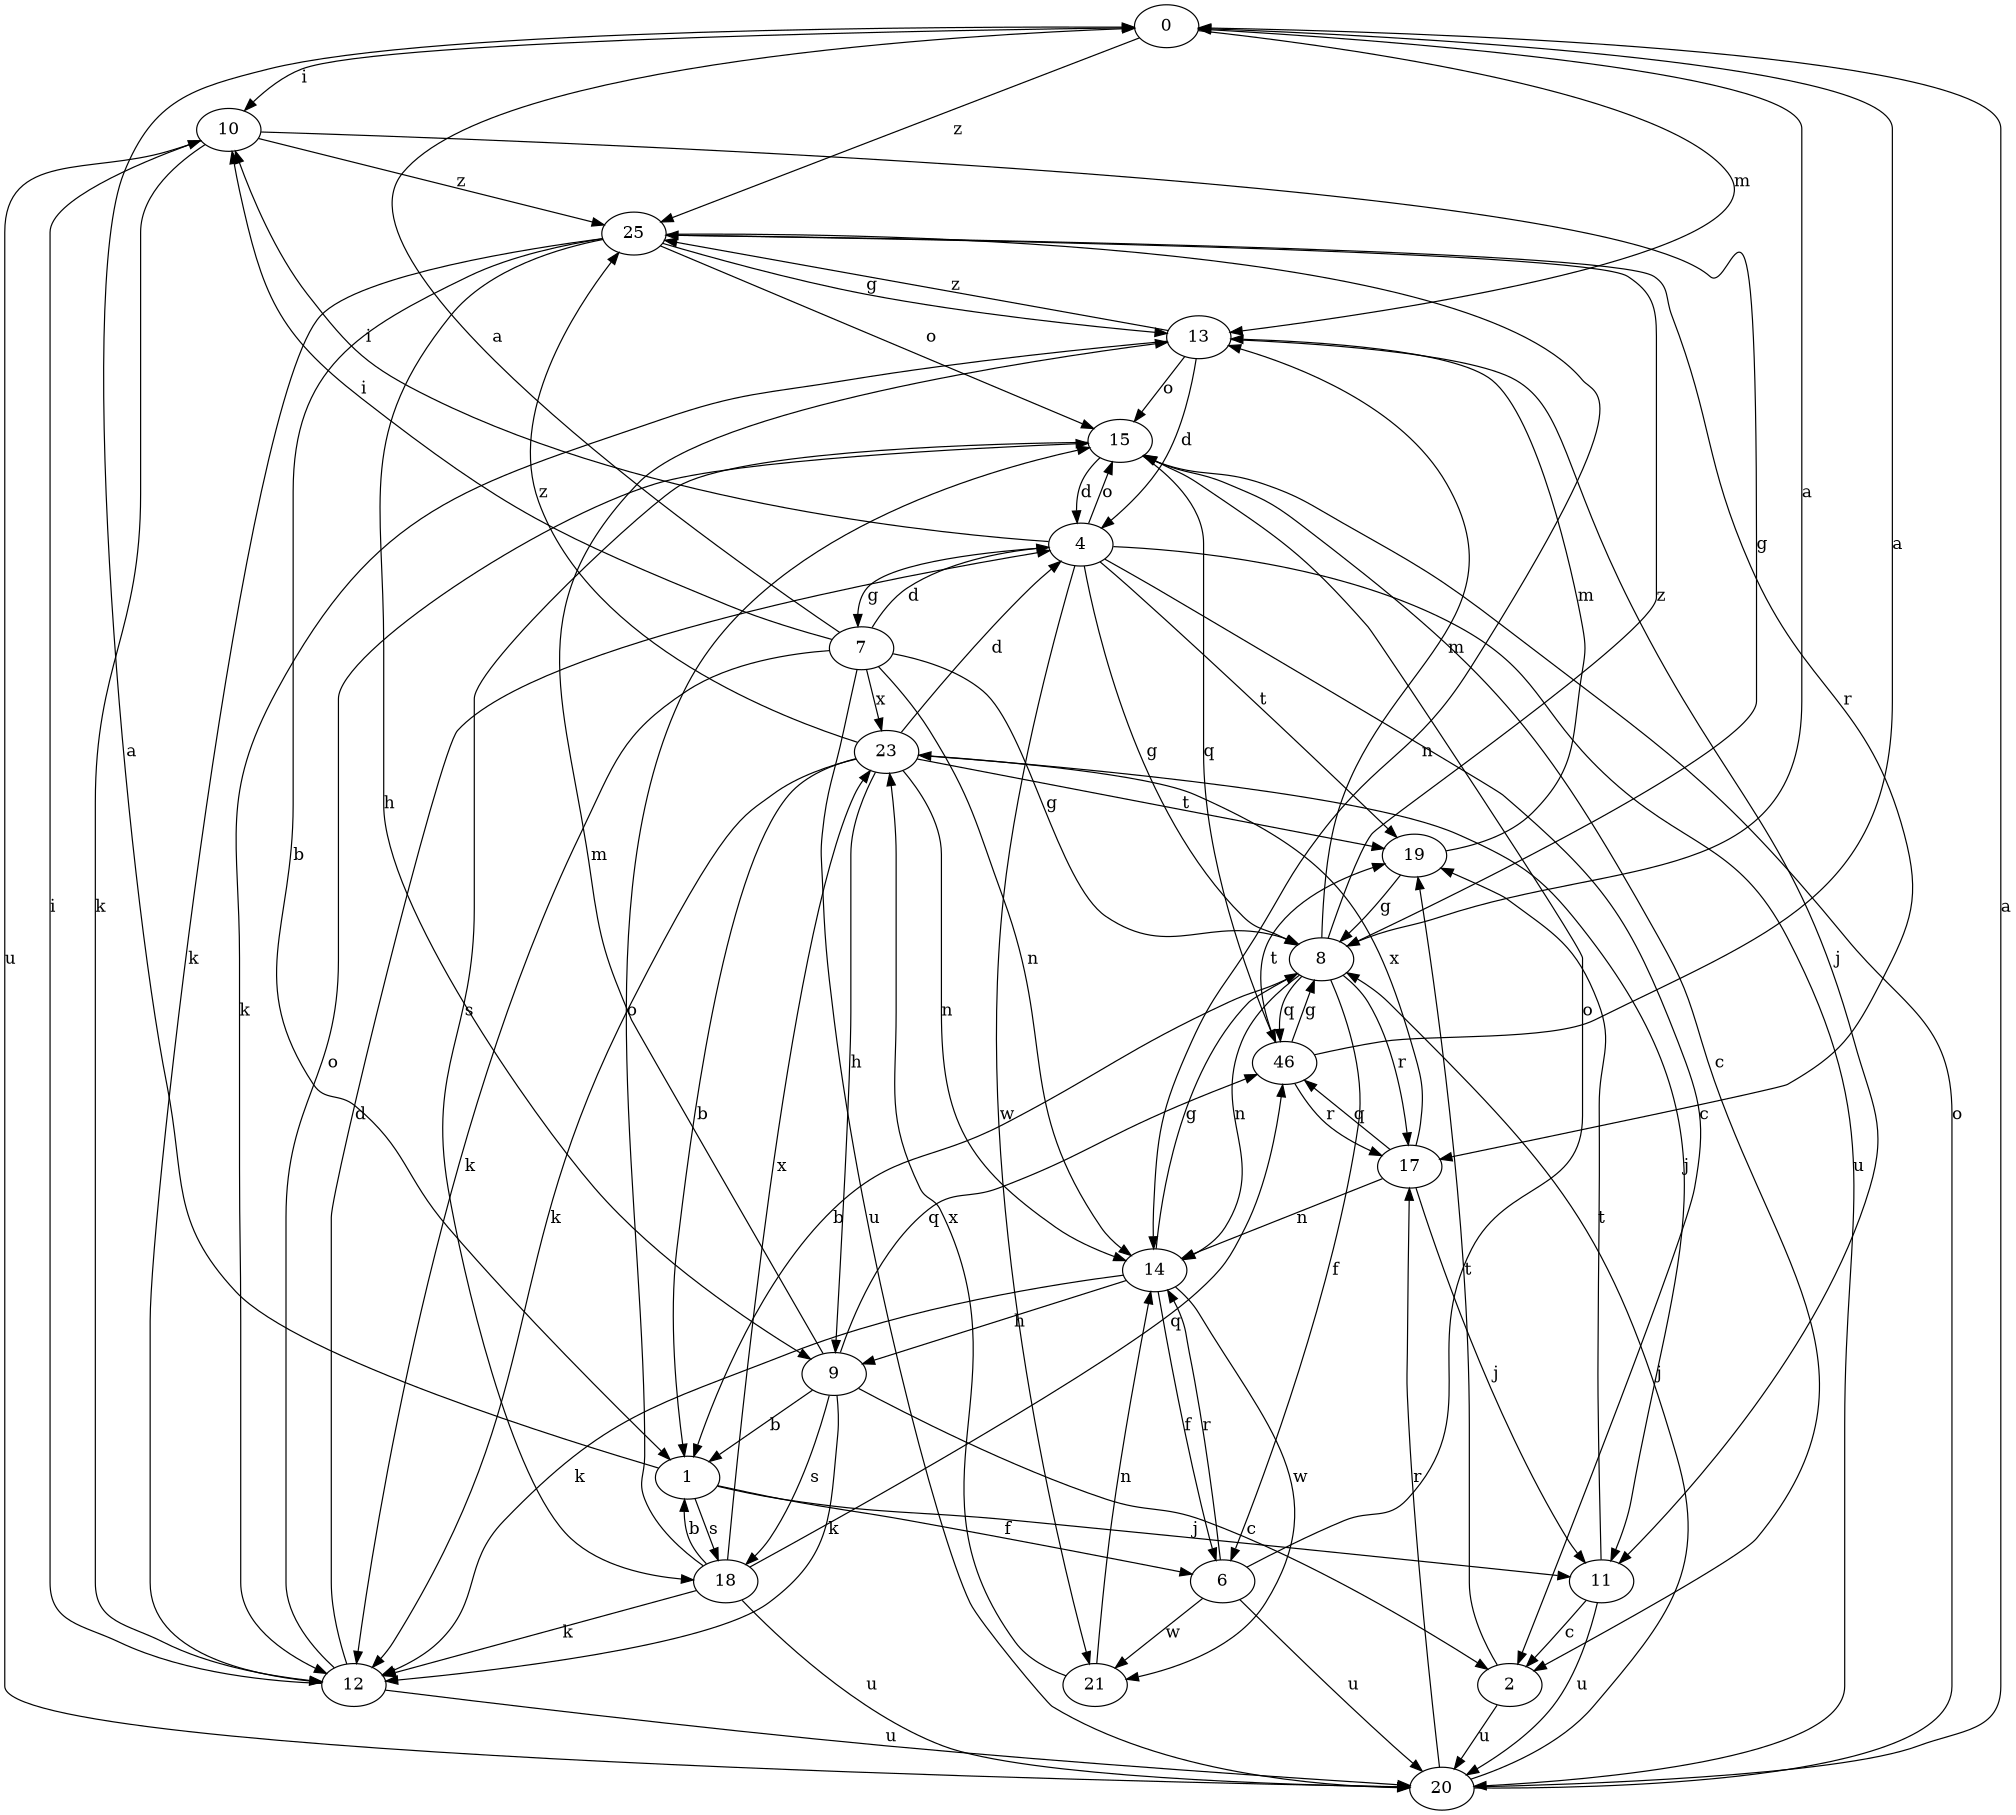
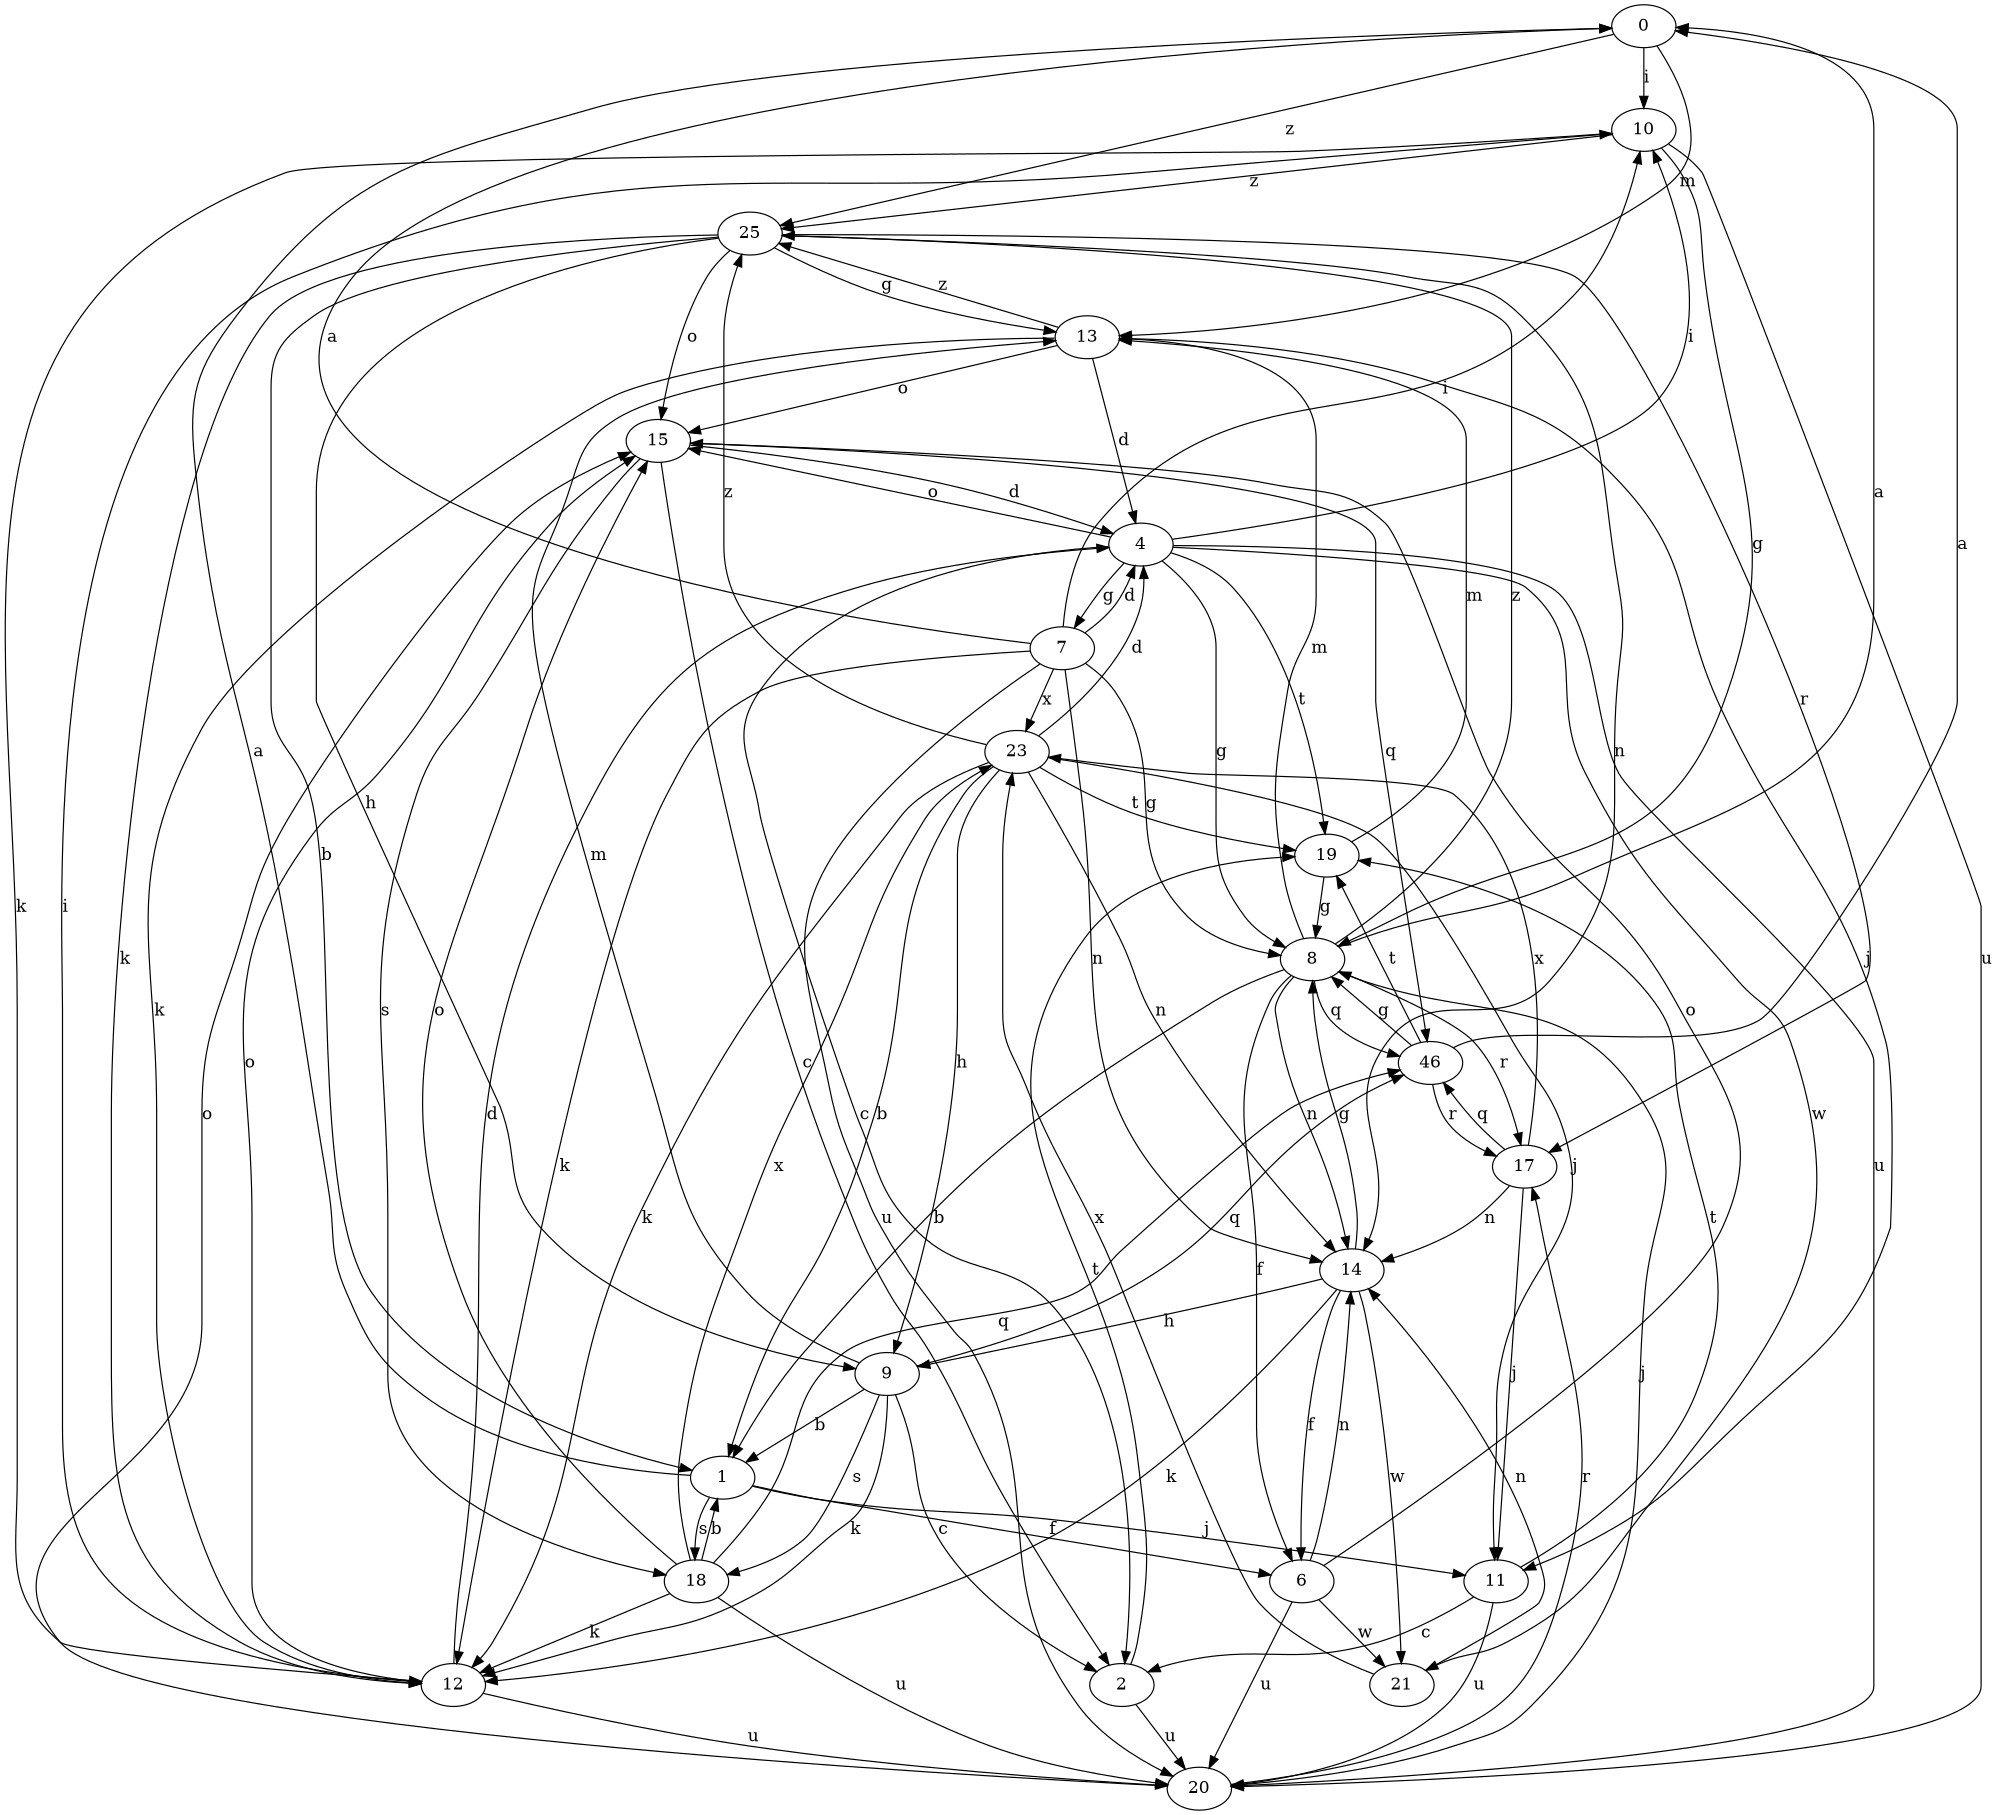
edge "20" -> "0": removed, label "a"
edge "6" -> "14": label "r" -> "n"
